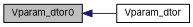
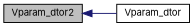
node "Vparam_dtor0": label "Vparam_dtor0" -> "Vparam_dtor2"
